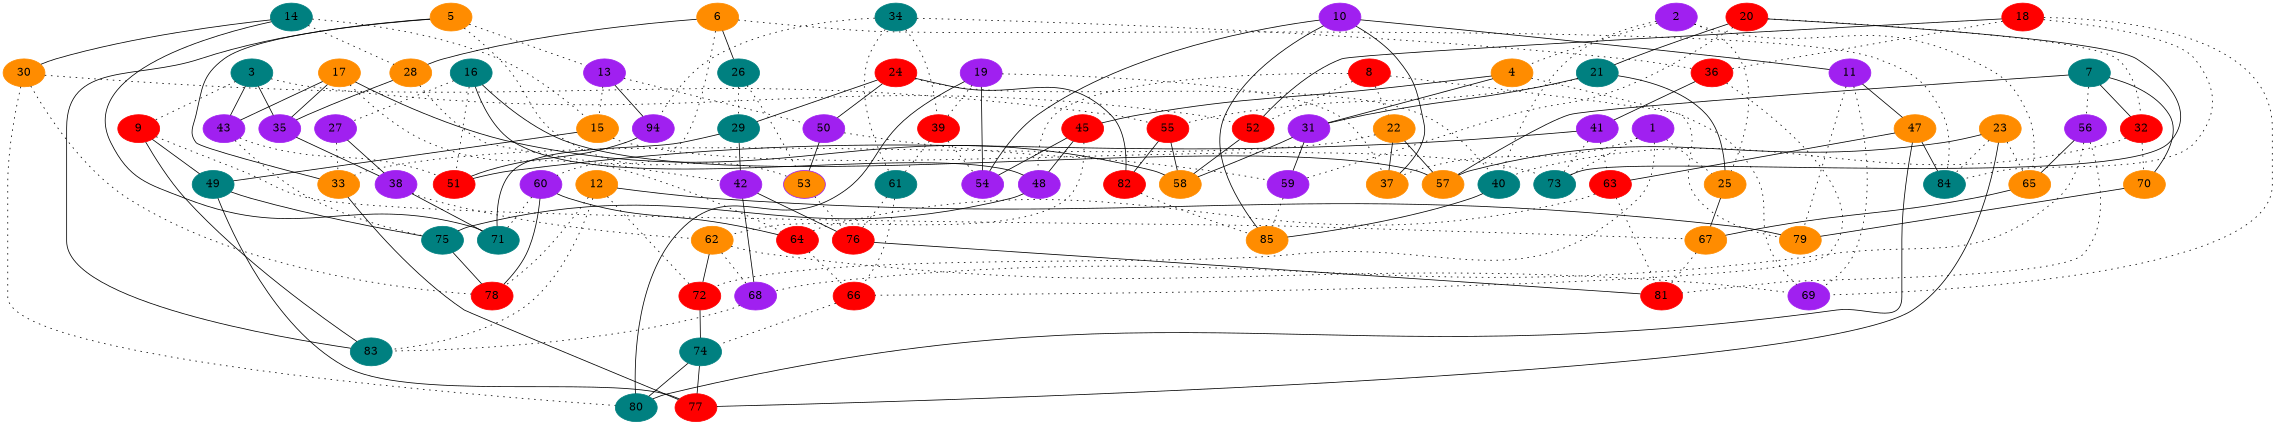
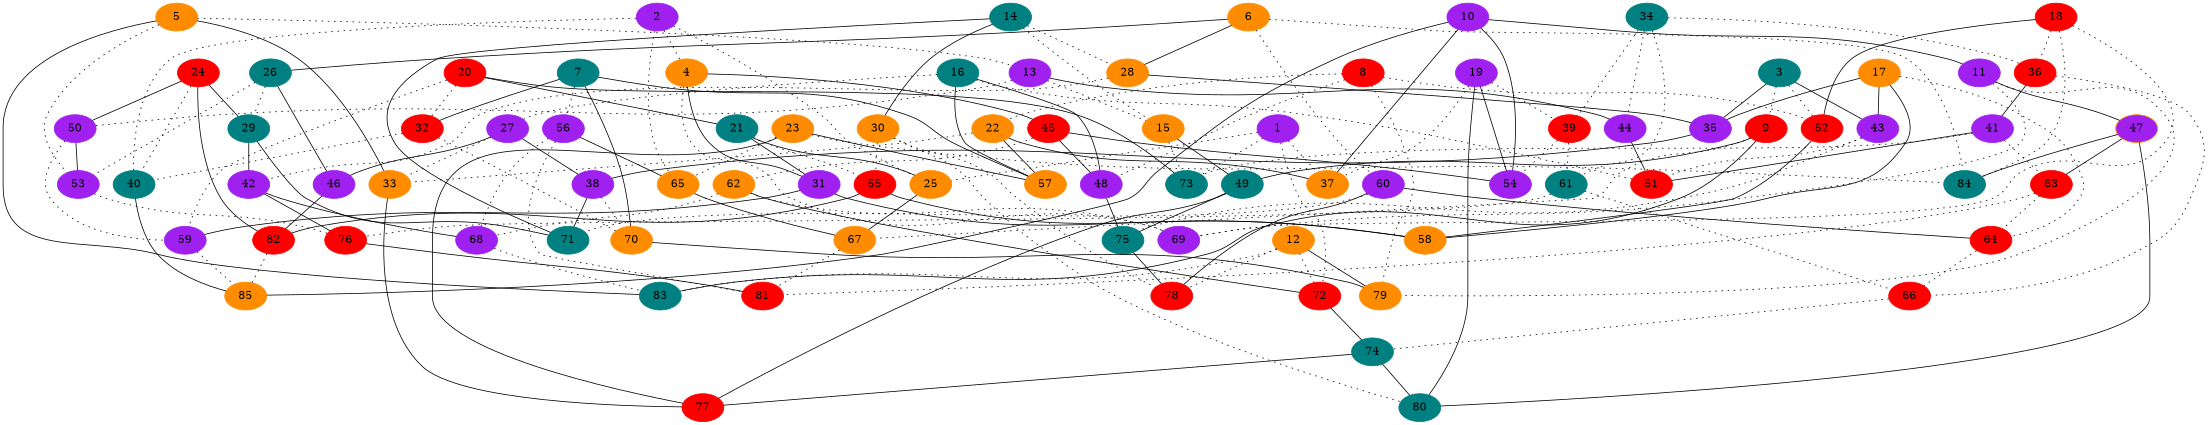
node "94": label "94" -> "44"
node "47": fillcolor darkorange -> purple
node "46": added
node "53": fillcolor darkorange -> purple
edge "38" -- "62": now "38" -- "70"
